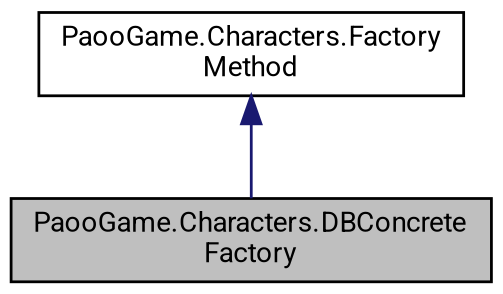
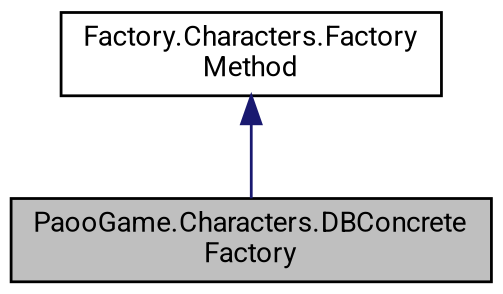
node "PaooGame.Characters.Factory Method": label "PaooGame.Characters.Factory Method" -> "Factory.Characters.Factory Method"
